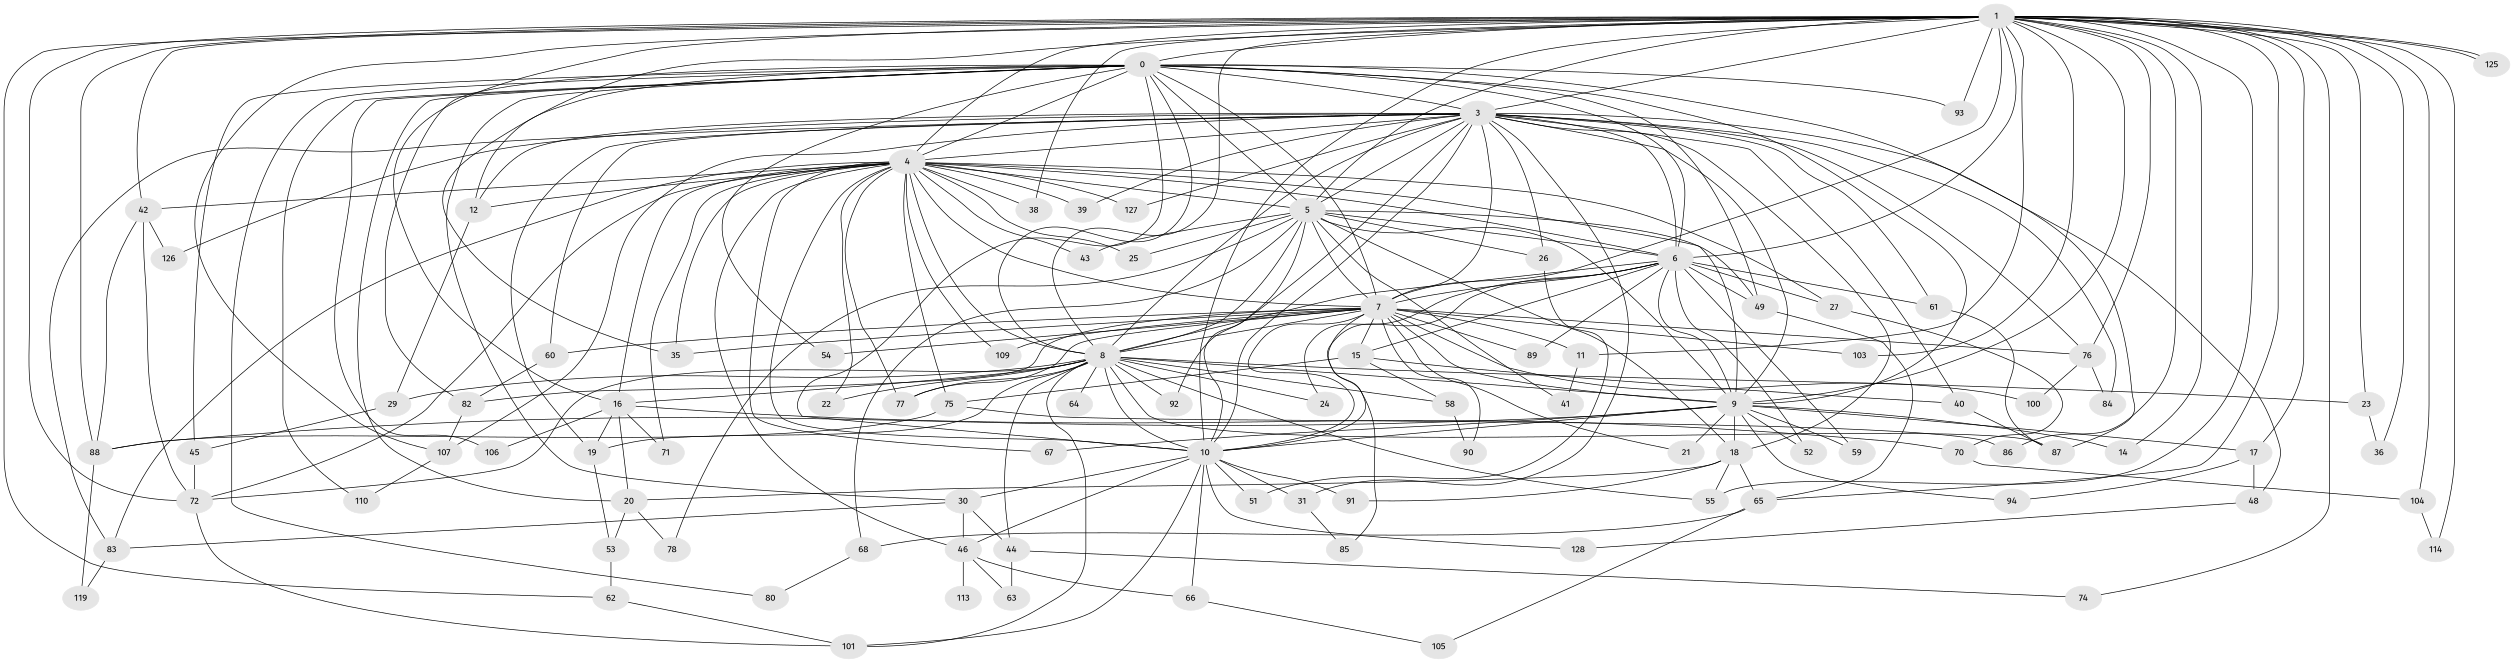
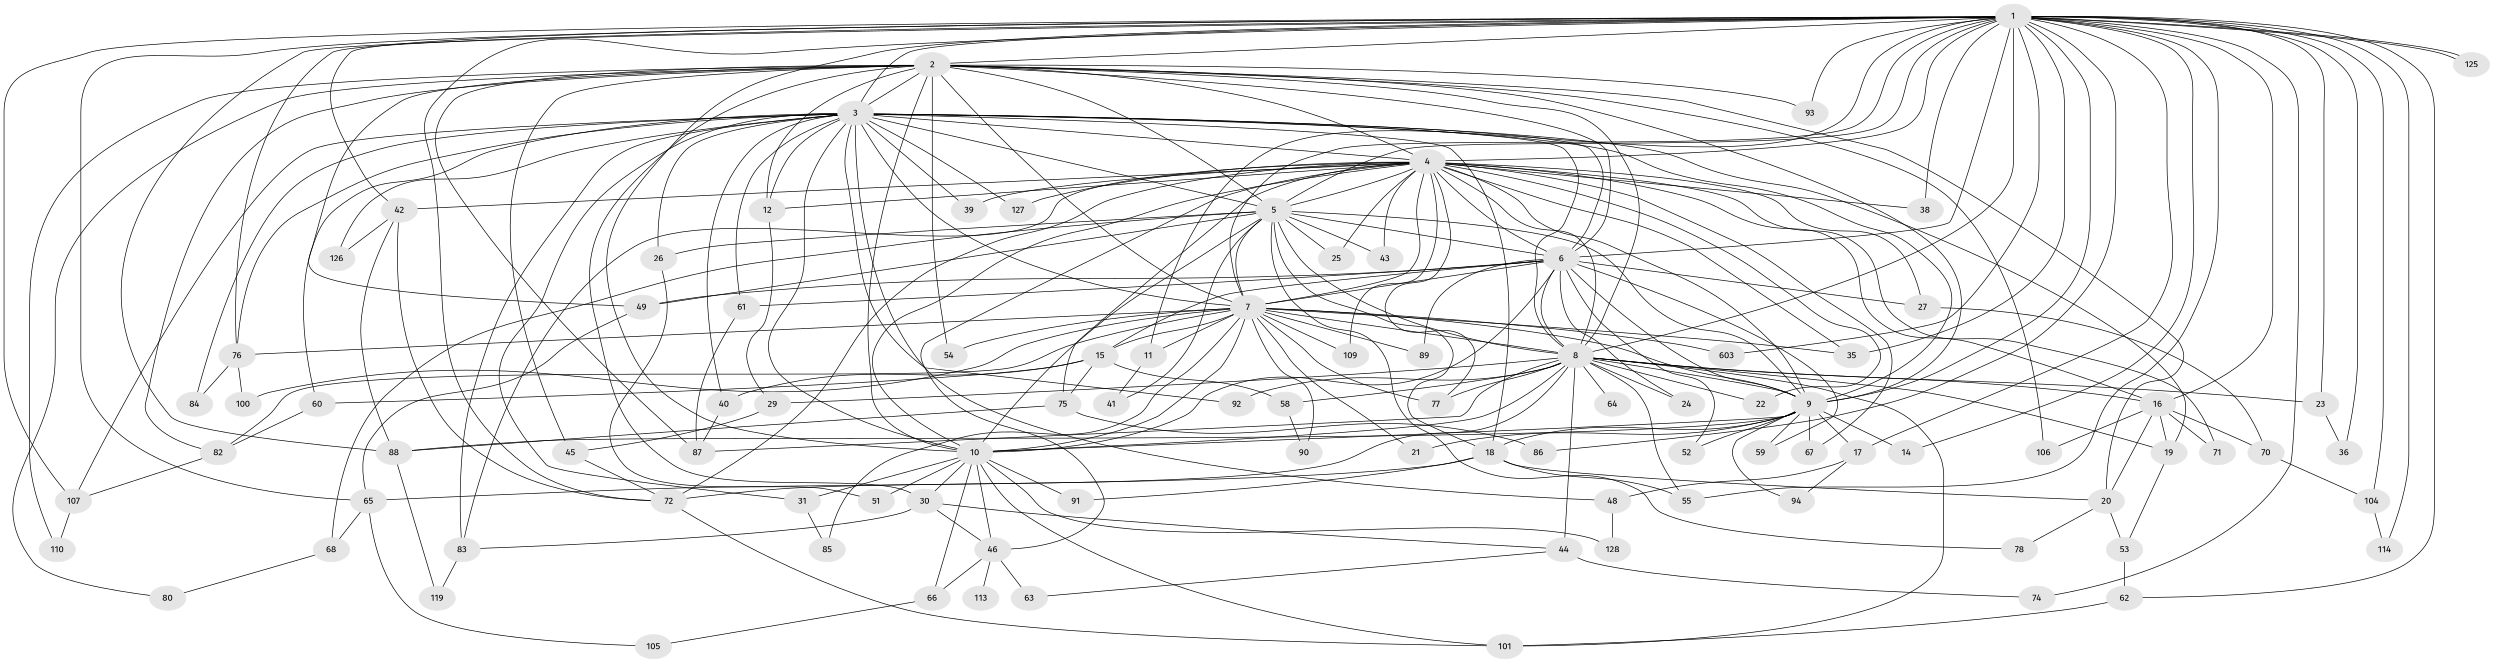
node "0": label "0" -> "2"
edge "7" -- "60": now "15" -- "60"
node "103": label "103" -> "603"
